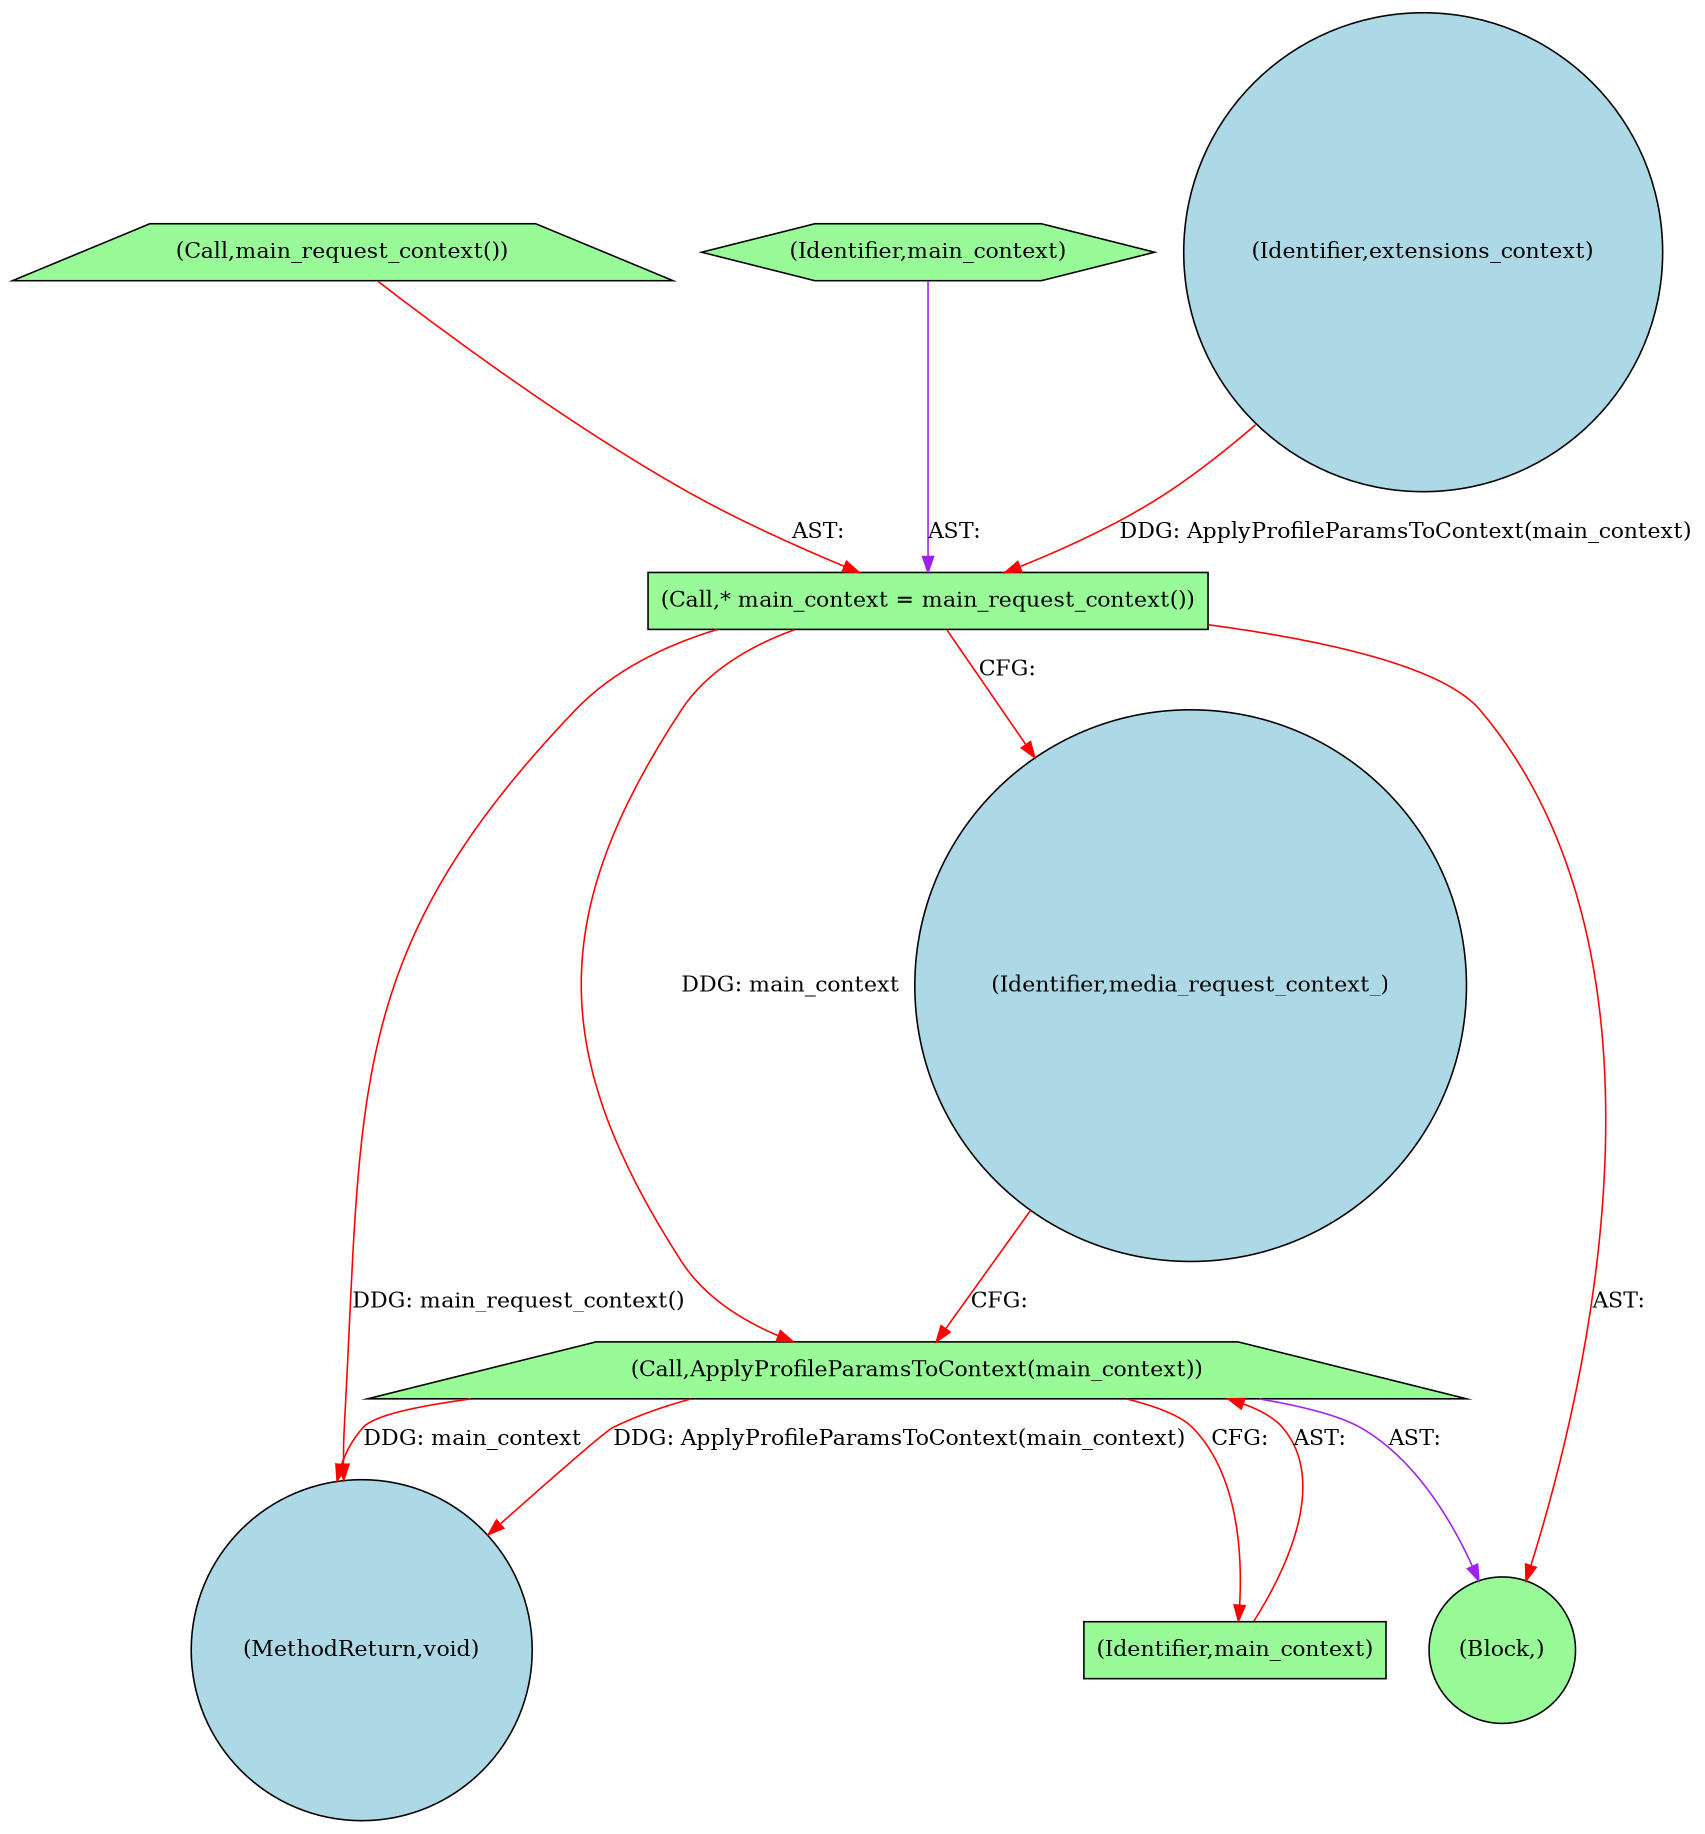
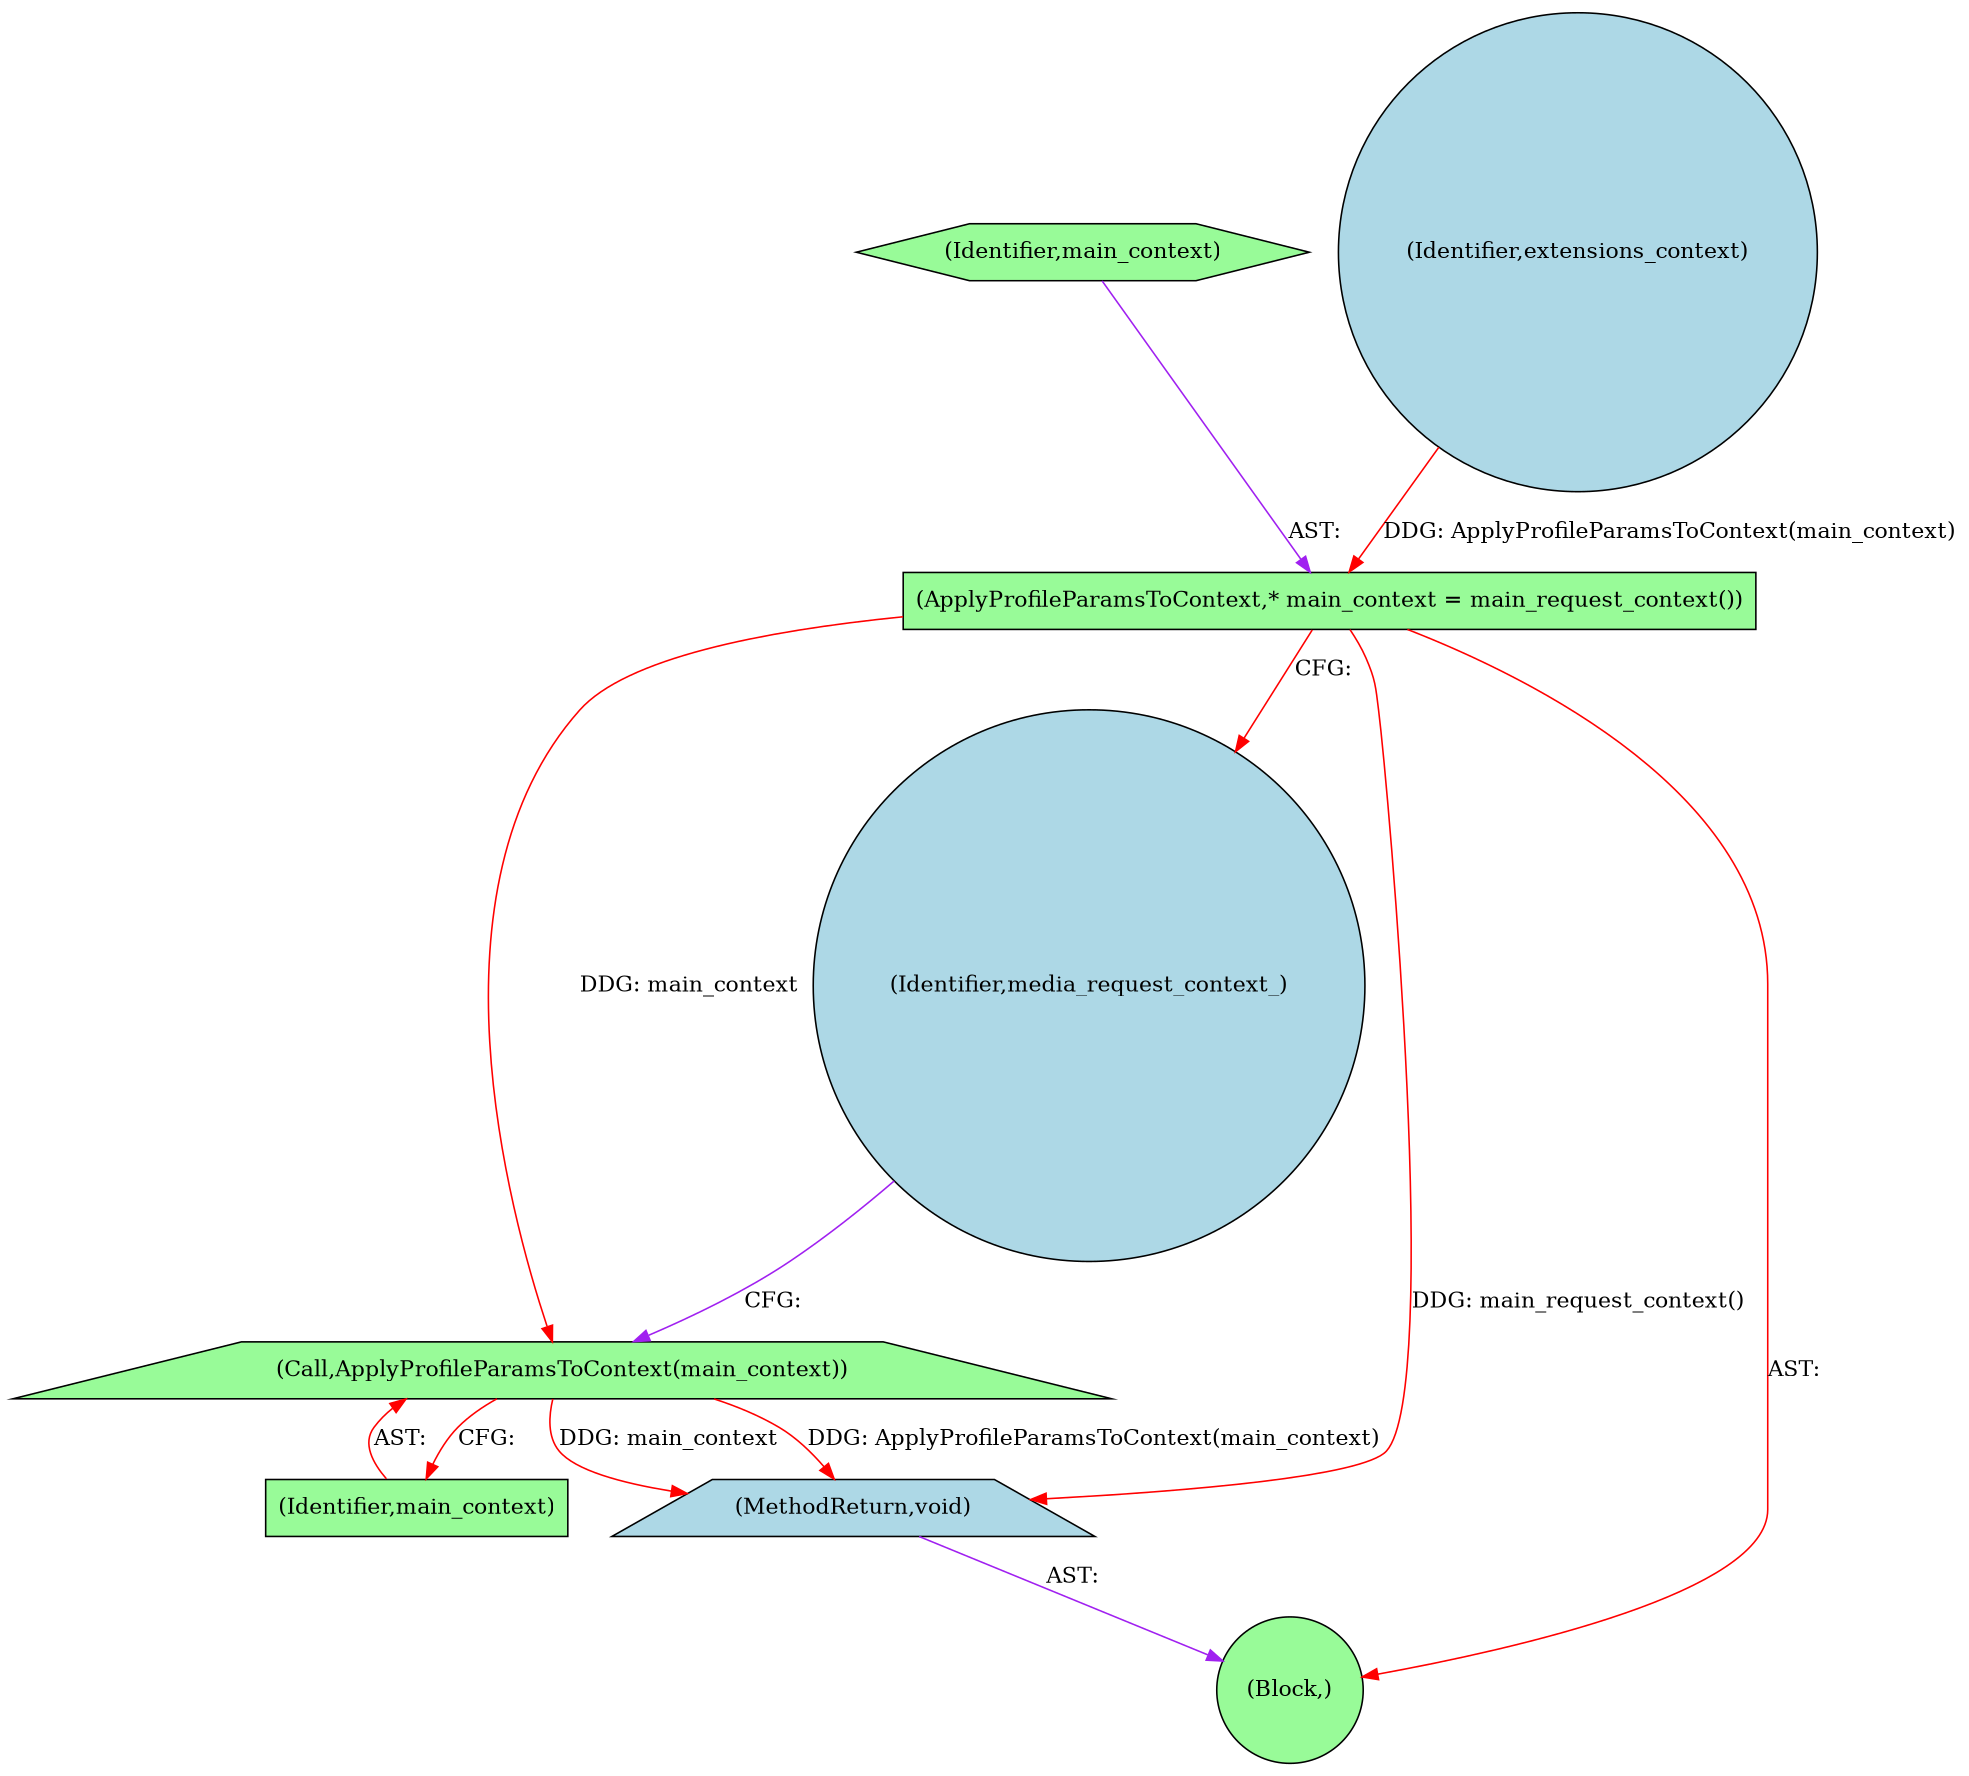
node "(Call,main_request_context())": removed
node "(Call,* main_context = main_request_context())": label "(Call,* main_context = main_request_context())" -> "(ApplyProfileParamsToContext,* main_context = main_request_context())"
edge "(Identifier,media_request_context_)" -> "(Call,ApplyProfileParamsToContext(main_context))": color red -> purple
edge "(Call,ApplyProfileParamsToContext(main_context))" -> "(Block,)": now "(MethodReturn,void)" -> "(Block,)"
node "(MethodReturn,void)": shape circle -> trapezium
